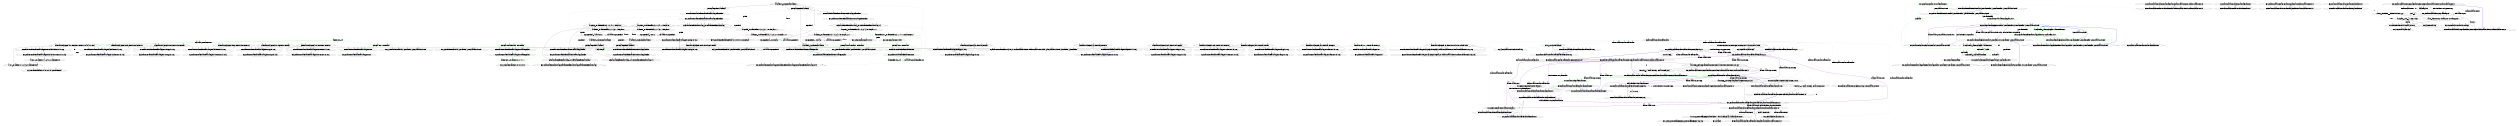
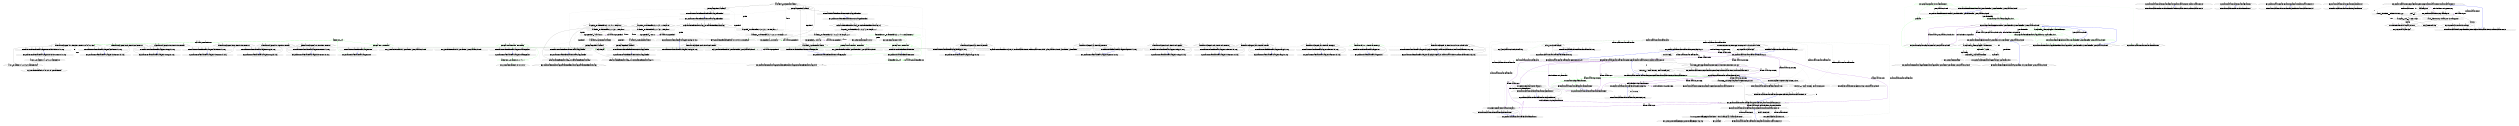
edge "return Format(ResourceKeys.DateHumanize.Never);" -> "return GetResourceForTimeSpan(TimeUnit.Millisecond, 0);": now "Humanizer.Localisation.Formatters.DefaultFormatter" -> "return GetResourceForTimeSpan(TimeUnit.Millisecond, 0);"
